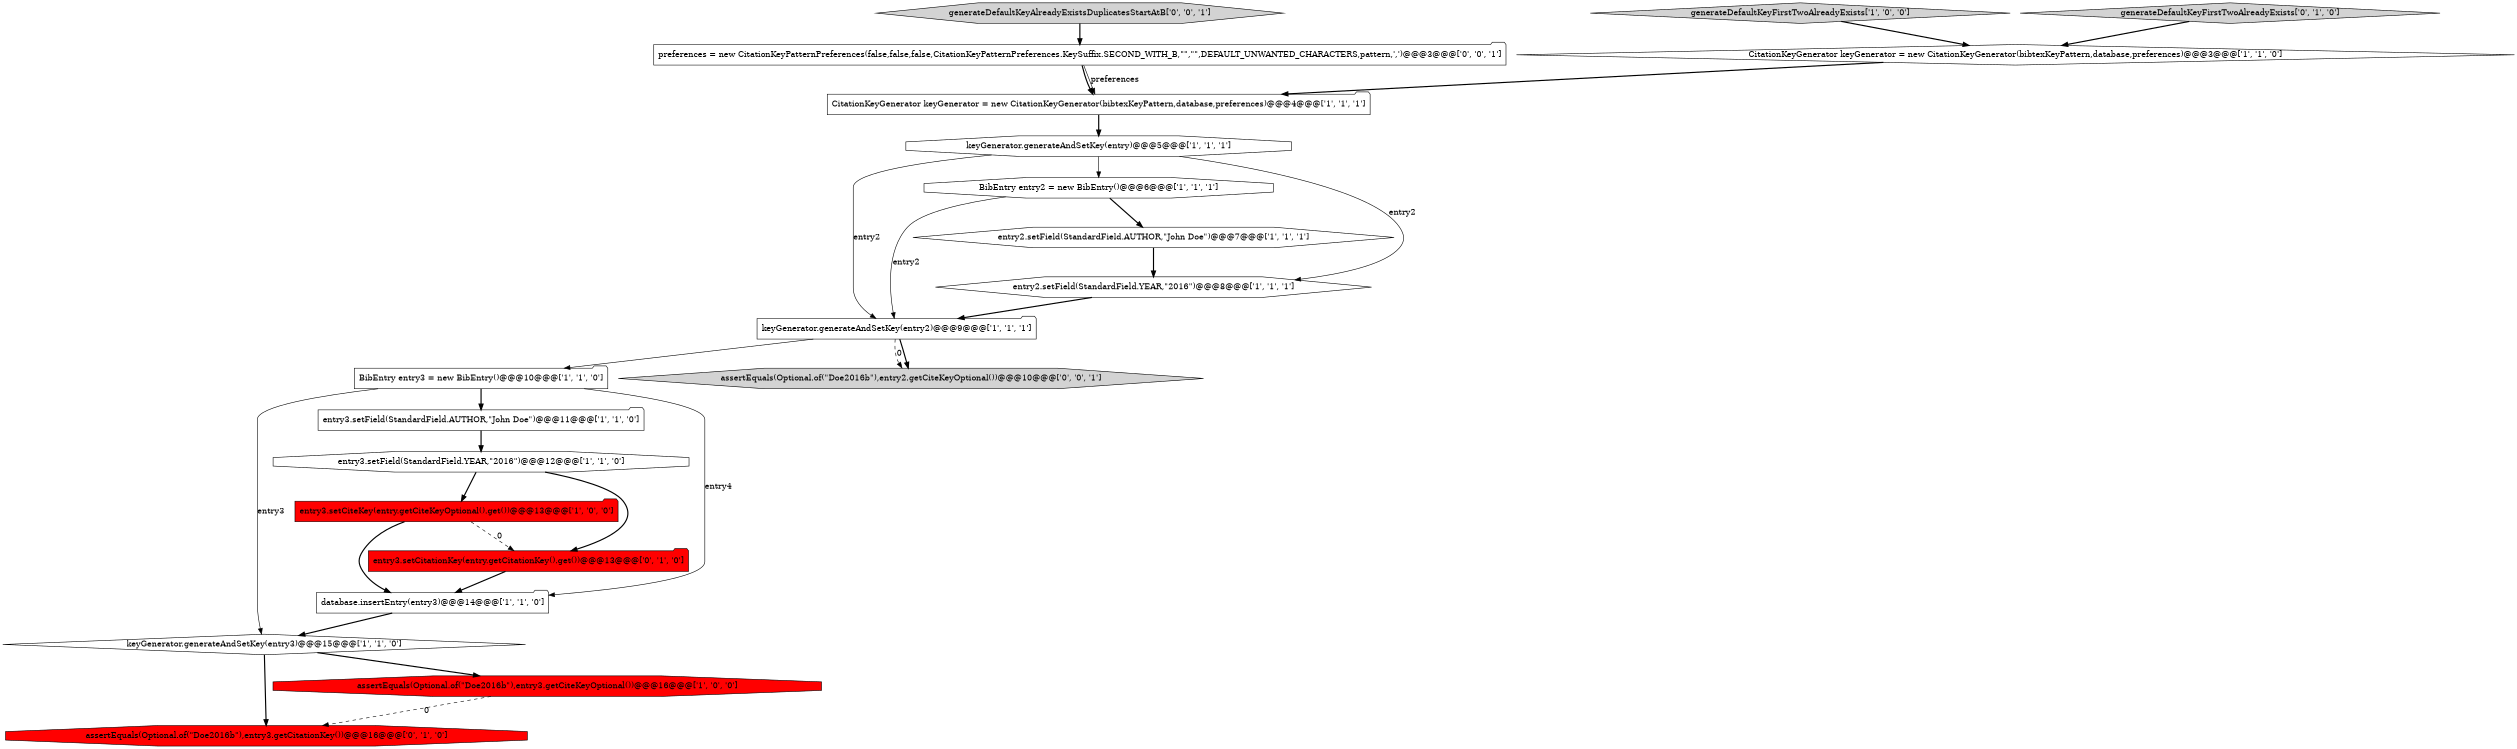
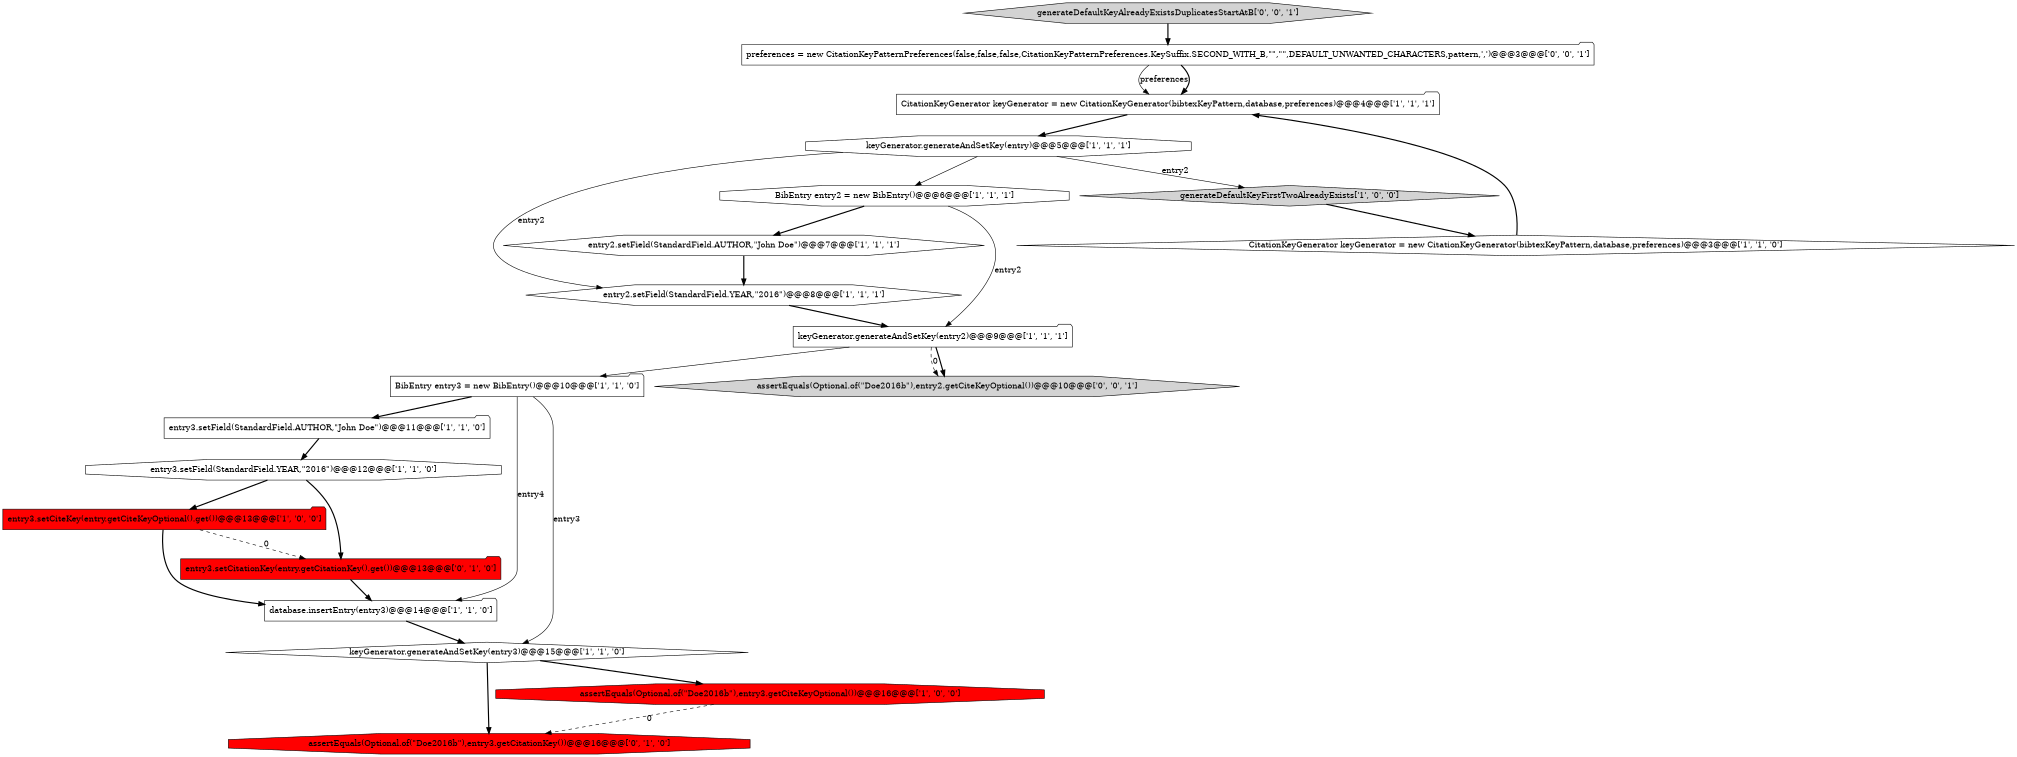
node "generateDefaultKeyFirstTwoAlreadyExists['0', '1', '0']": removed
edge "keyGenerator.generateAndSetKey(entry)@@@5@@@['1', '1', '1']" -> "keyGenerator.generateAndSetKey(entry2)@@@9@@@['1', '1', '1']": now "keyGenerator.generateAndSetKey(entry)@@@5@@@['1', '1', '1']" -> "generateDefaultKeyFirstTwoAlreadyExists['1', '0', '0']"
